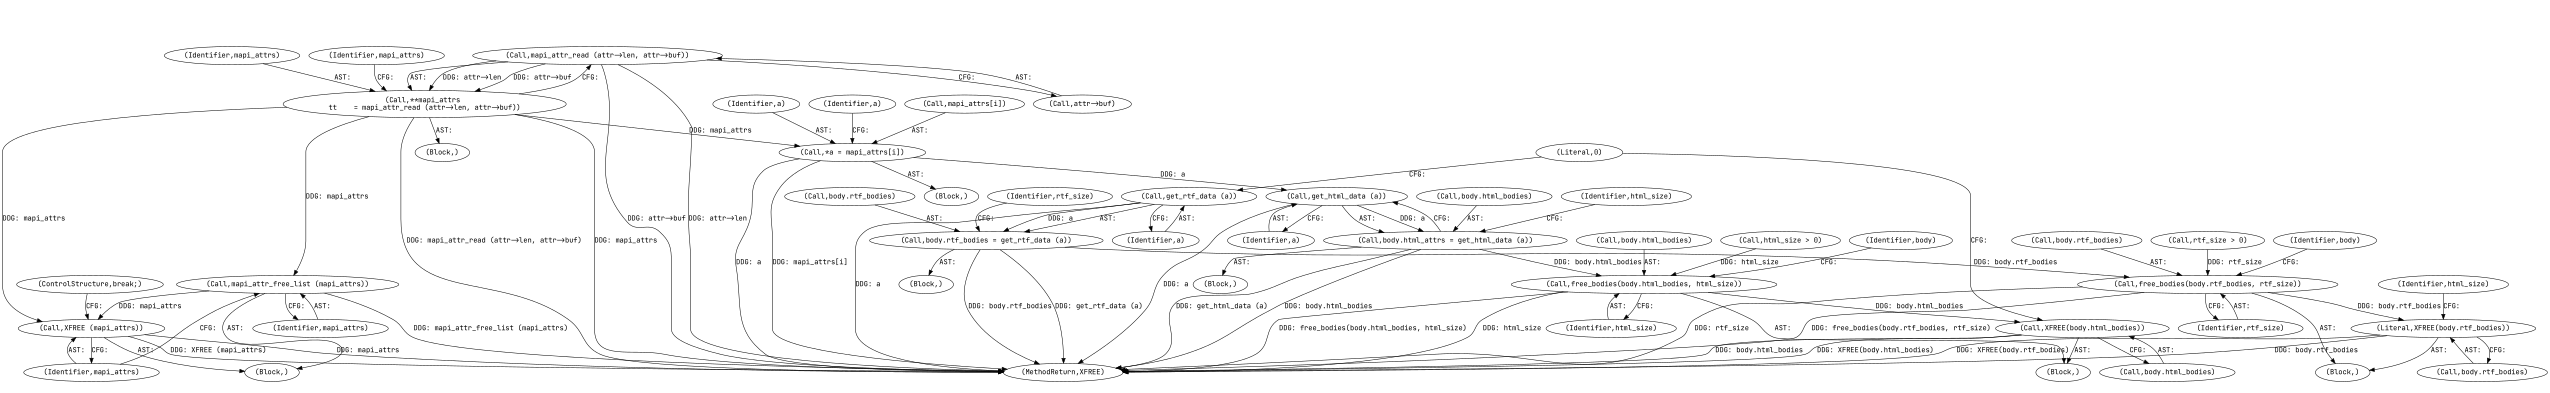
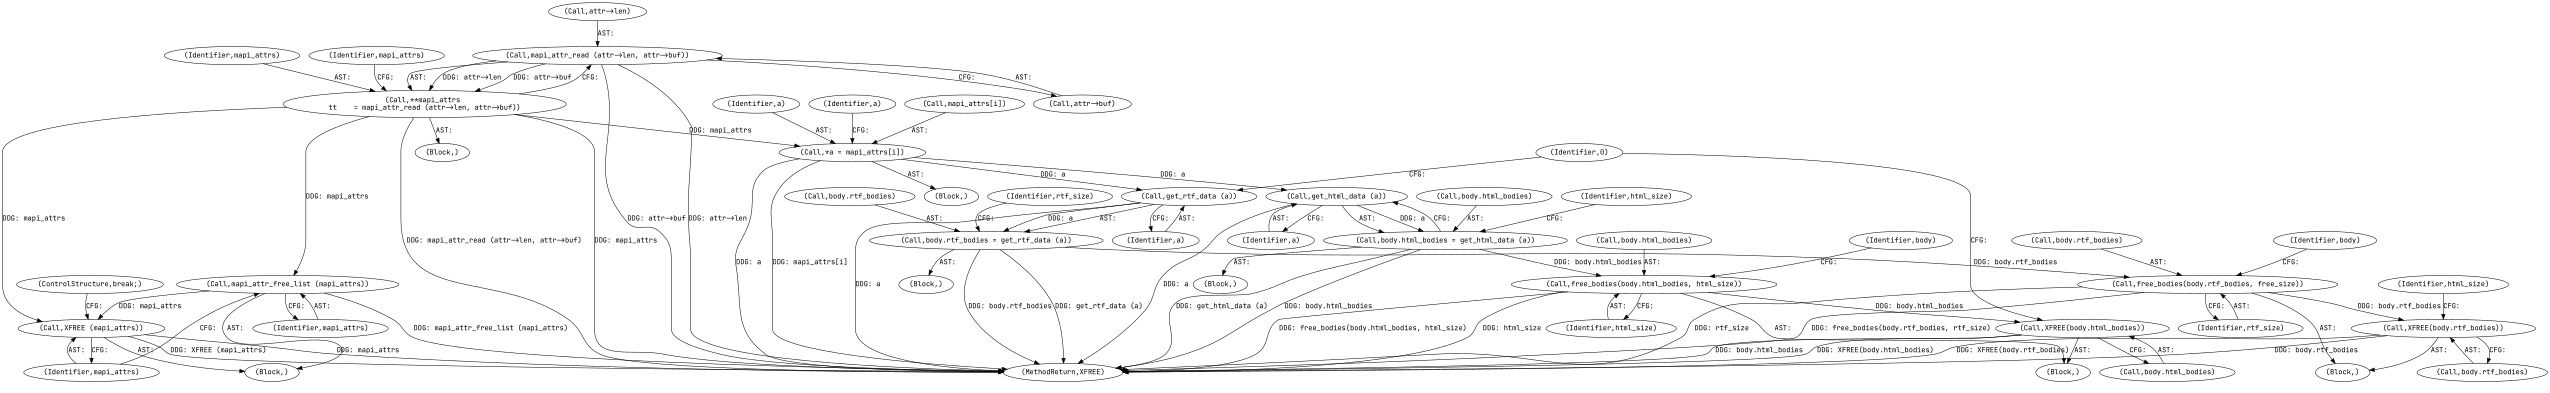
node "(Call,attr->len)": added
node "(Literal,0)": label "(Literal,0)" -> "(Identifier,0)"
edge "(Call,*a = mapi_attrs[i])" -> "(Call,get_rtf_data (a))": added, label "DDG: a"
node "(Call,body.html_attrs = get_html_data (a))": label "(Call,body.html_attrs = get_html_data (a))" -> "(Call,body.html_bodies = get_html_data (a))"
node "(Call,html_size > 0)": removed
node "(Call,rtf_size > 0)": removed
node "(Call,free_bodies(body.rtf_bodies, rtf_size))": label "(Call,free_bodies(body.rtf_bodies, rtf_size))" -> "(Call,free_bodies(body.rtf_bodies, free_size))"
node "(Literal,XFREE(body.rtf_bodies))": label "(Literal,XFREE(body.rtf_bodies))" -> "(Call,XFREE(body.rtf_bodies))"
